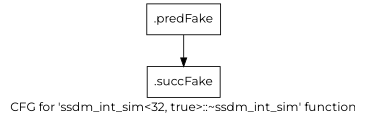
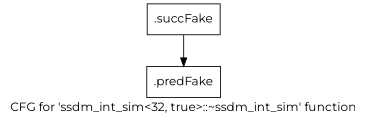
edge ".predFake" -> ".succFake": reversed
